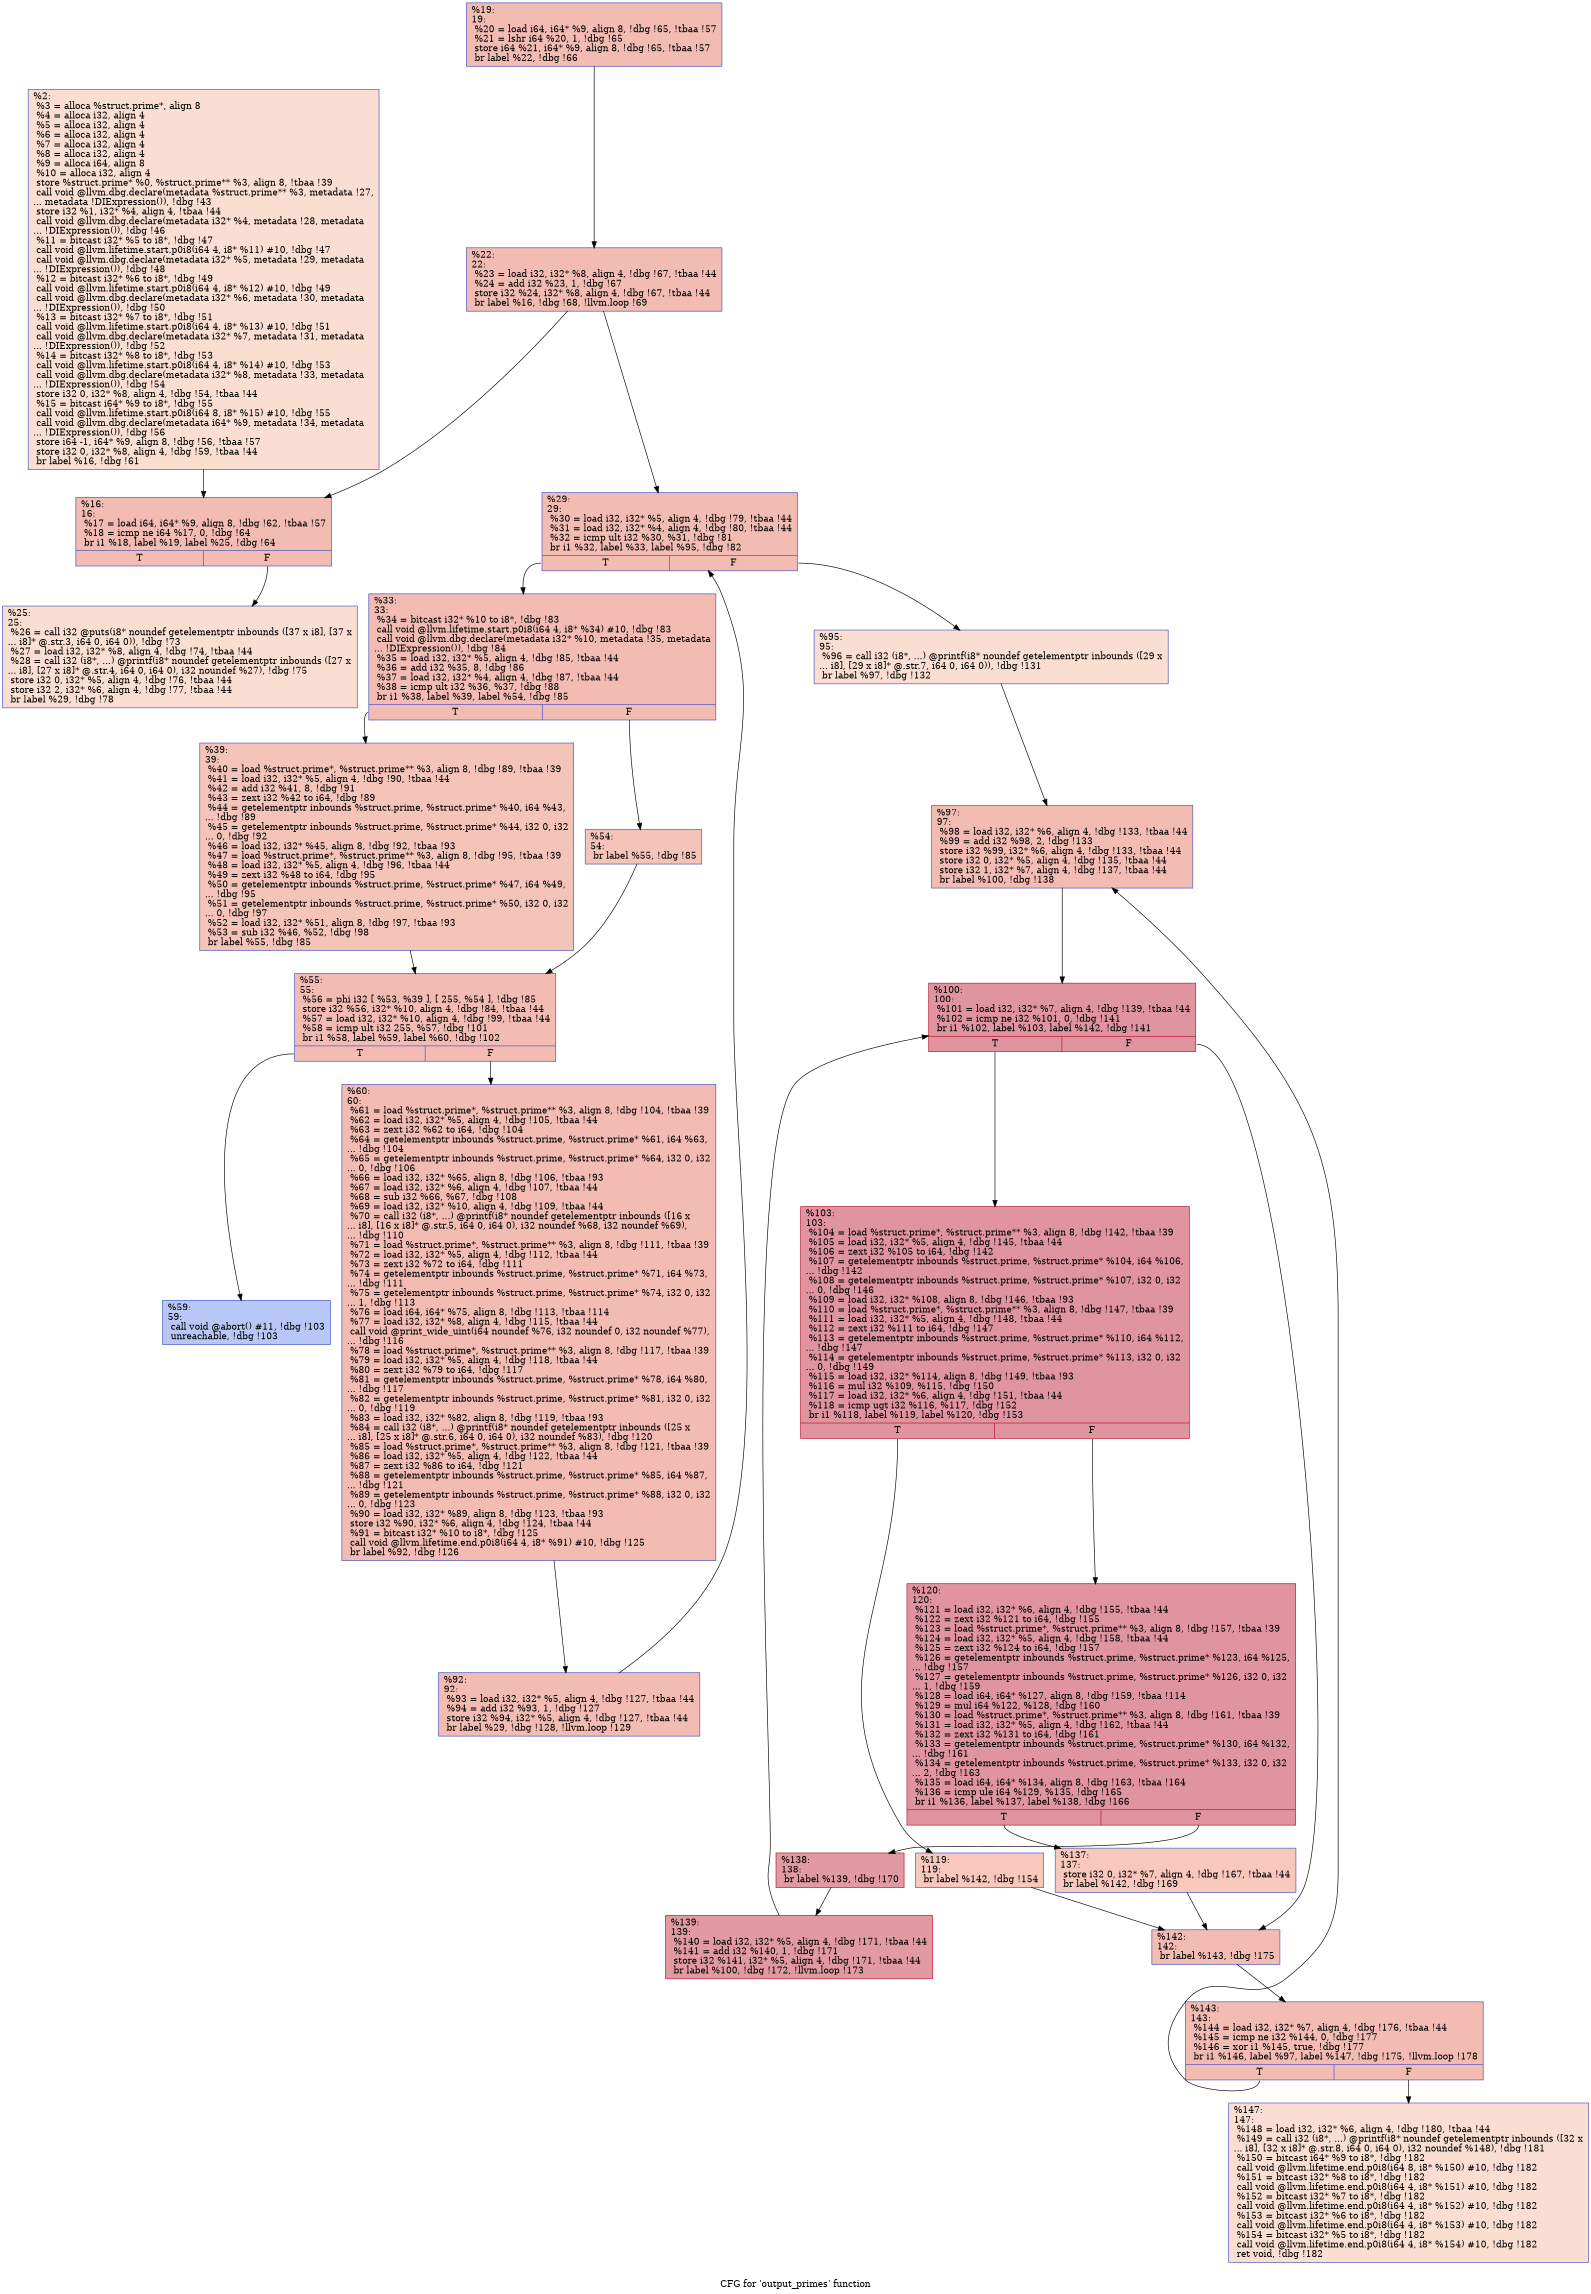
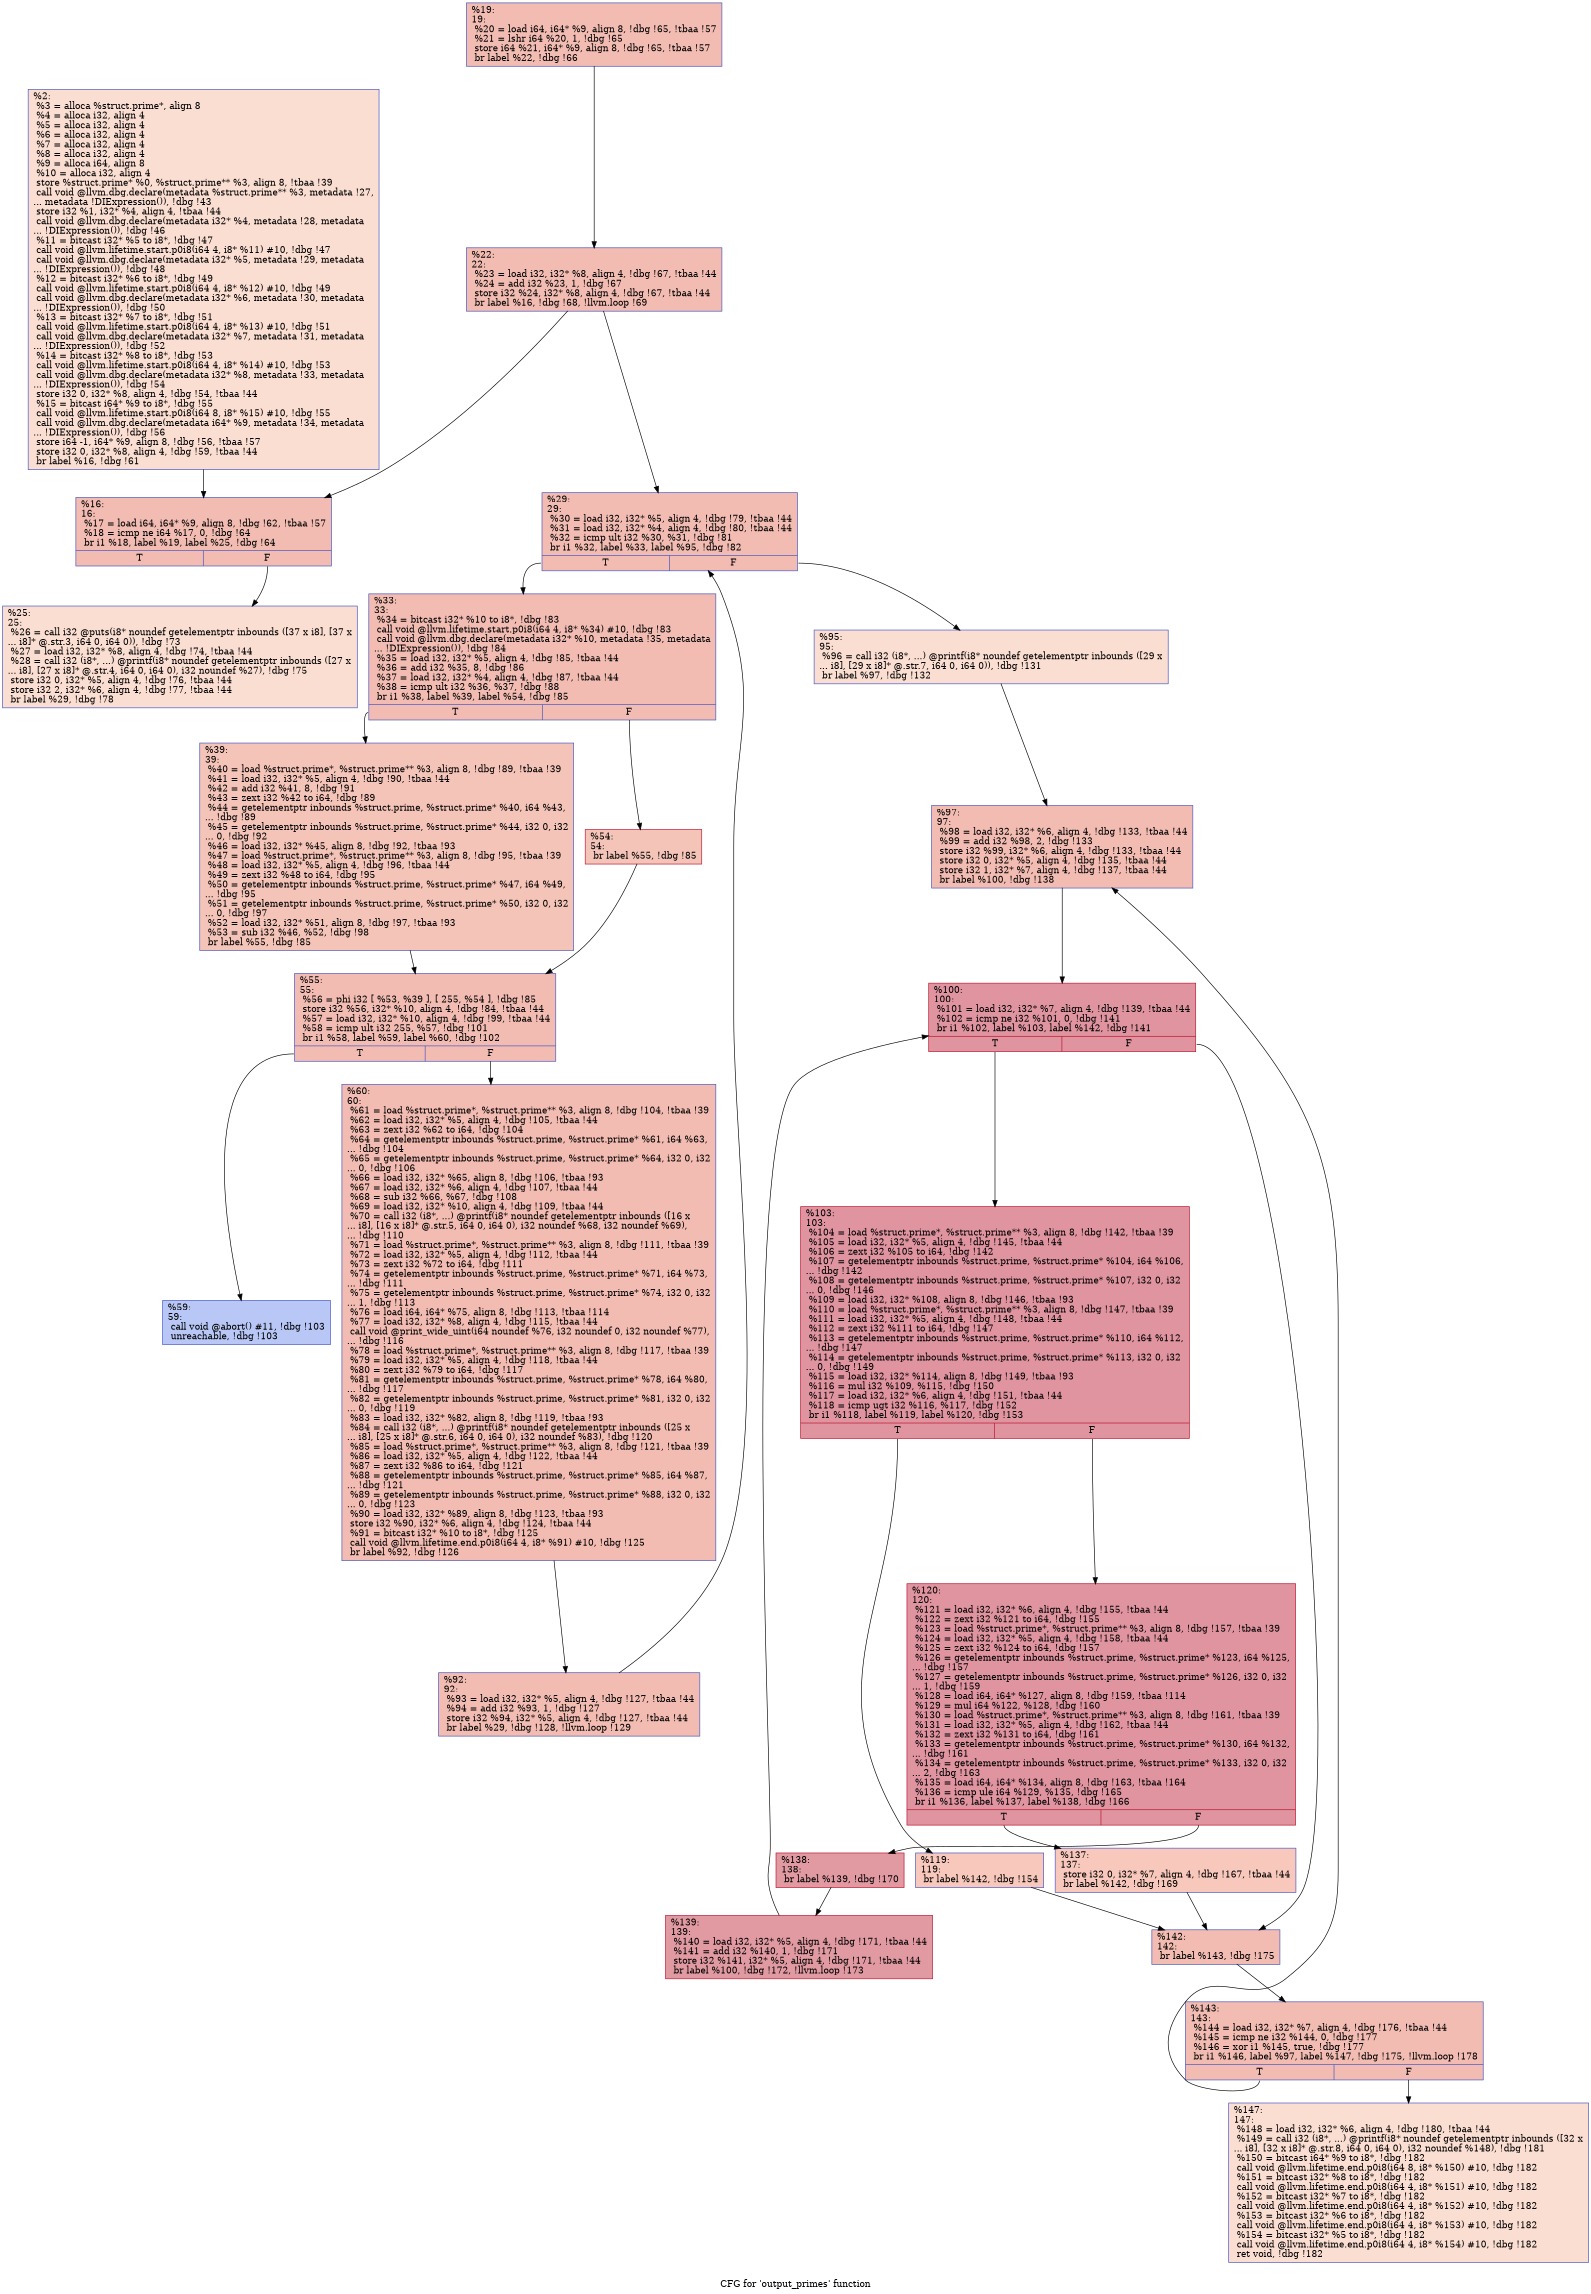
node "%54:": color #3d50c3ff -> #b70d28ff
